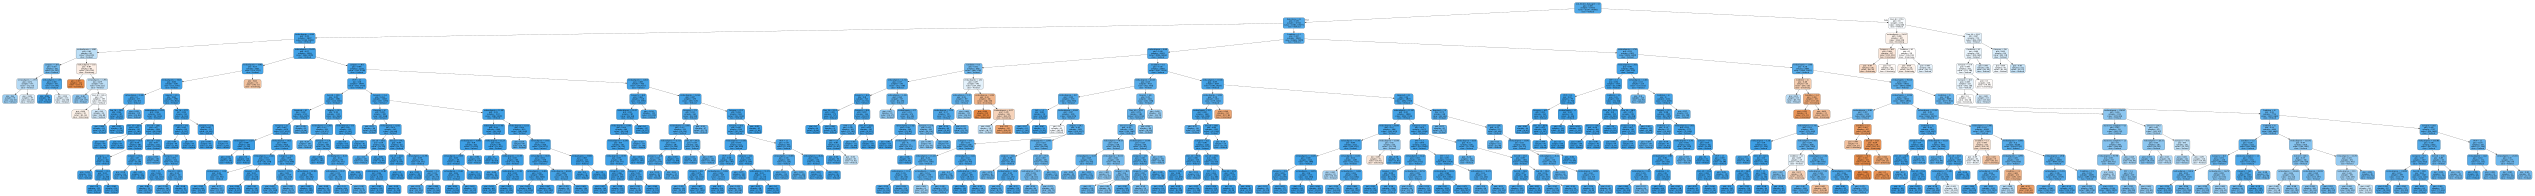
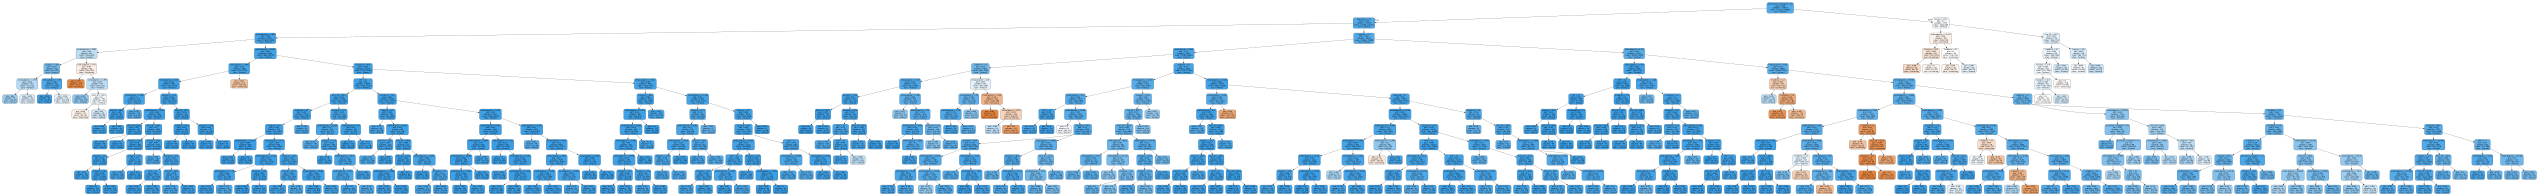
node "gini = 0.182 samples = 128 value = [13, 115] class = Verkauf": added
node "gini = 0.275 samples = 97 value = [16, 81] class = Verkauf": added
node "gini = 0.045 samples = 611 value = [14, 597] class = Verkauf": added
